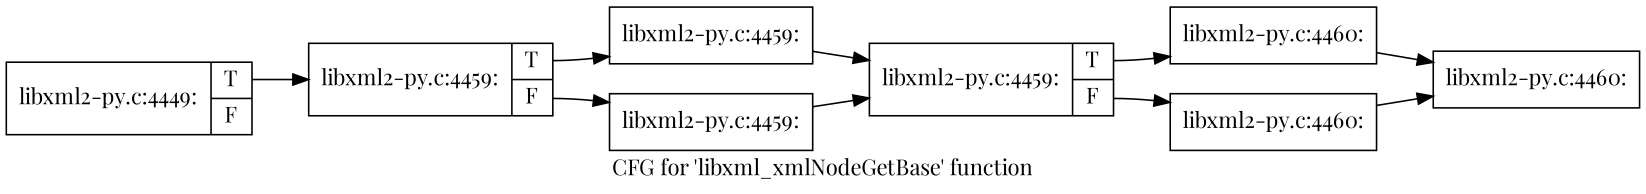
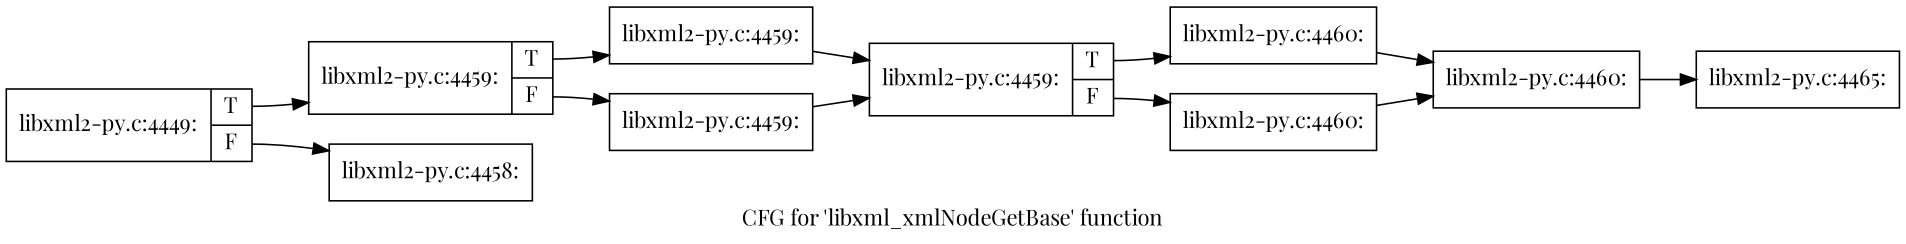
node "libxml2-py.c:4465:": added
node "libxml2-py.c:4458:": added
